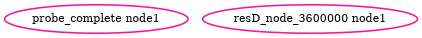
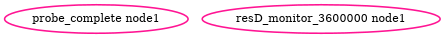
node "resD_node_3600000 node1": label "resD_node_3600000 node1" -> "resD_monitor_3600000 node1"
